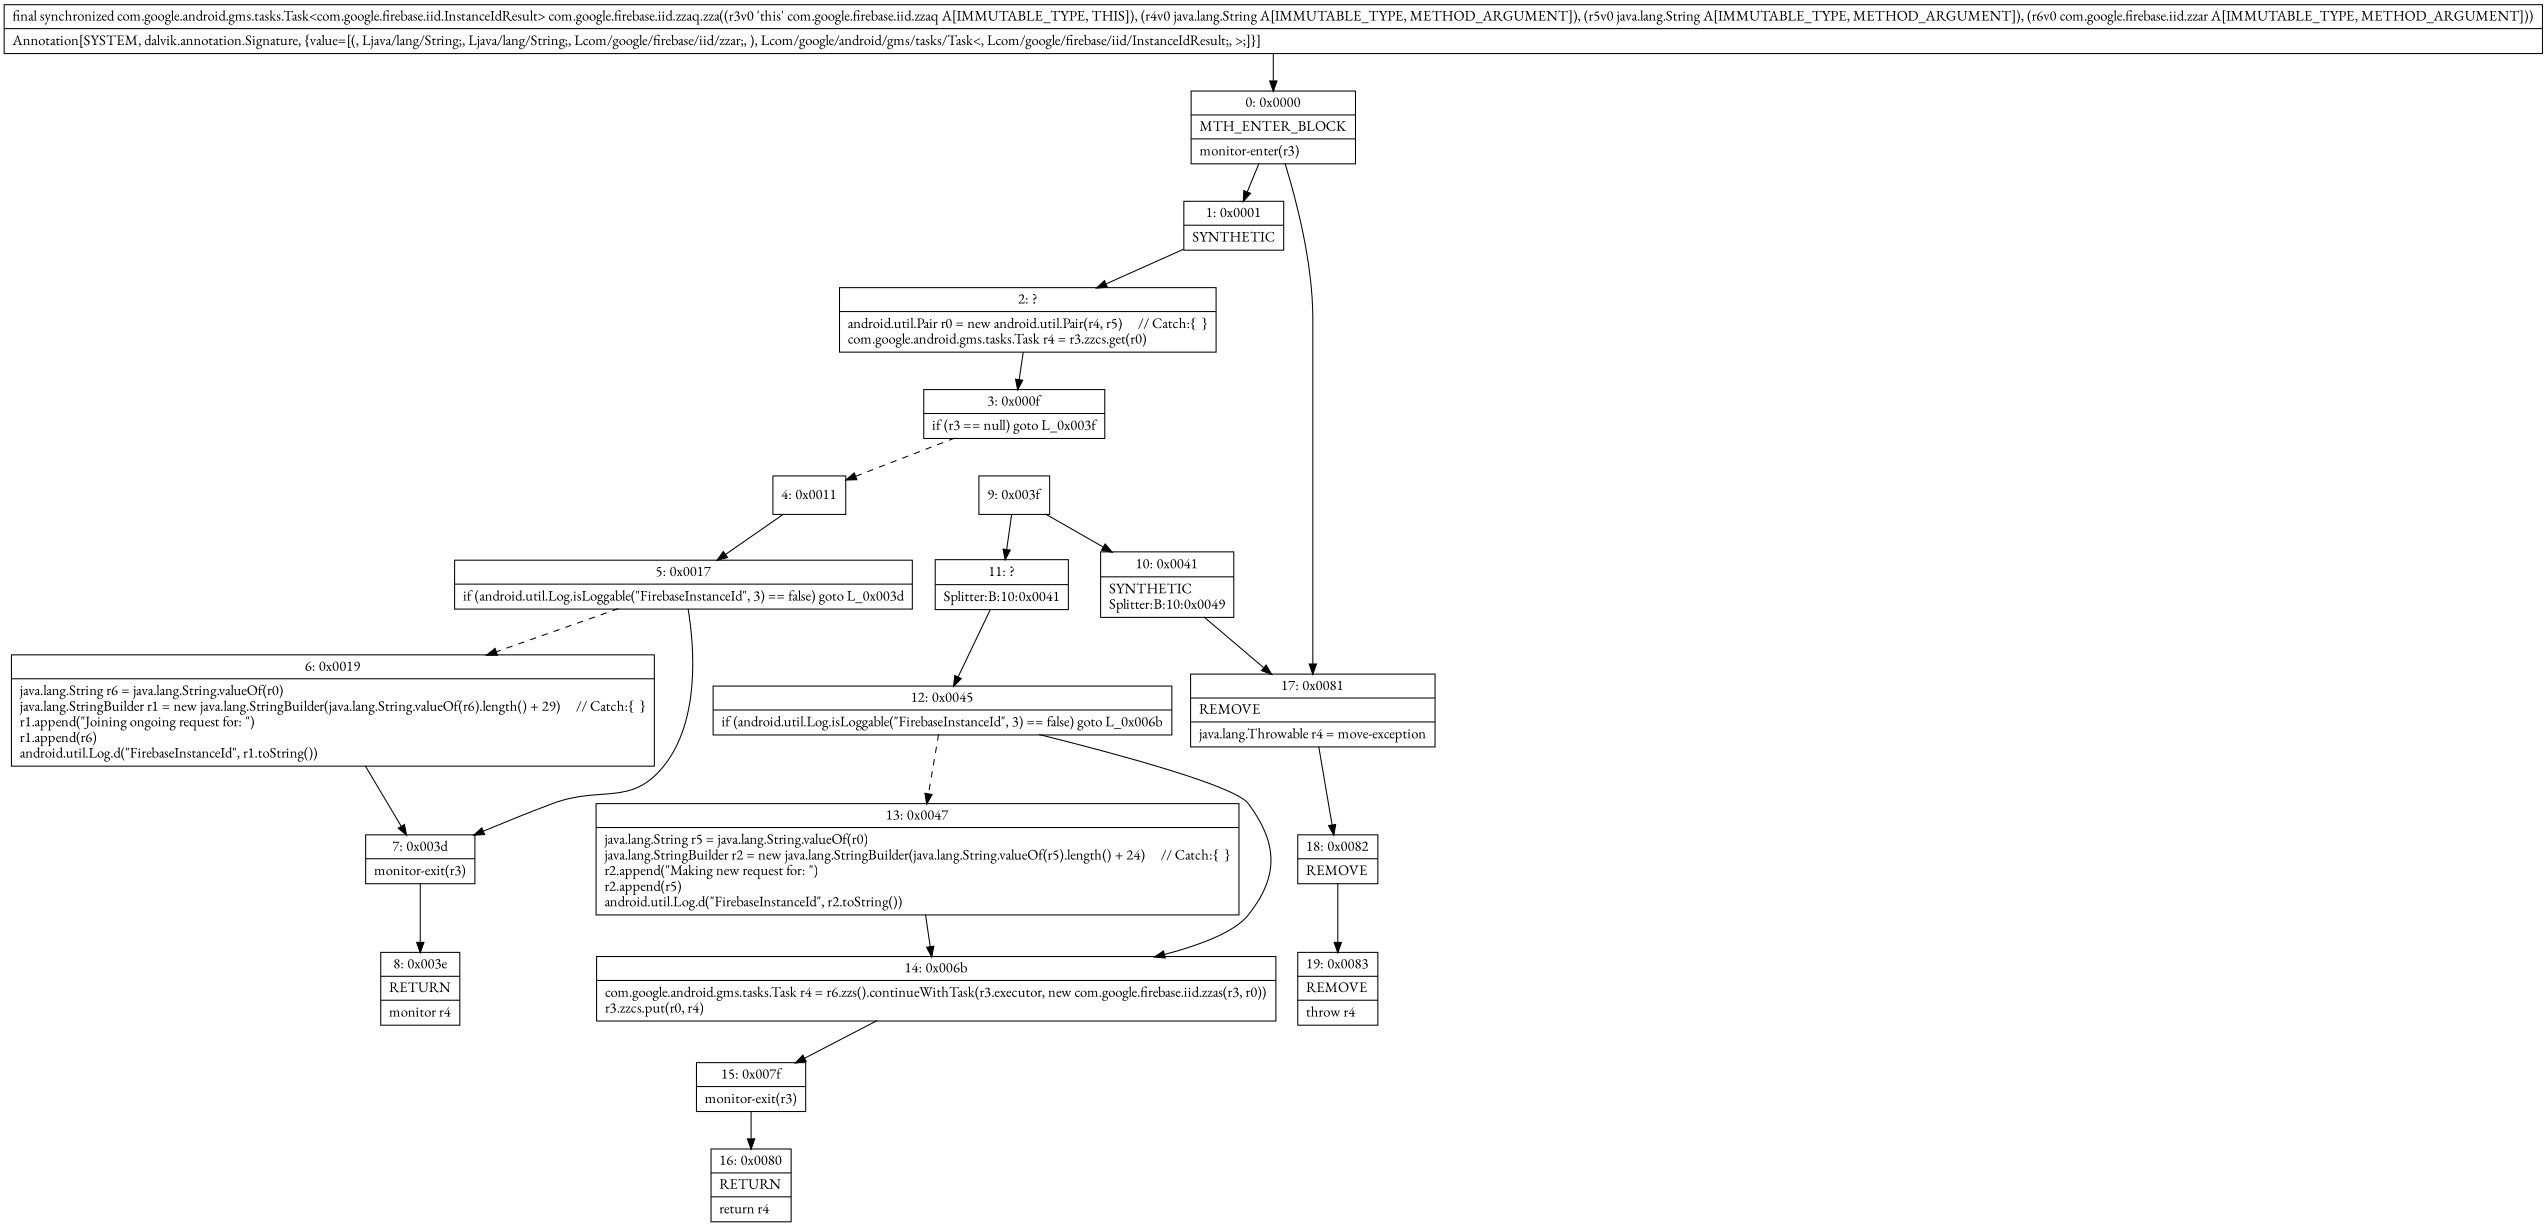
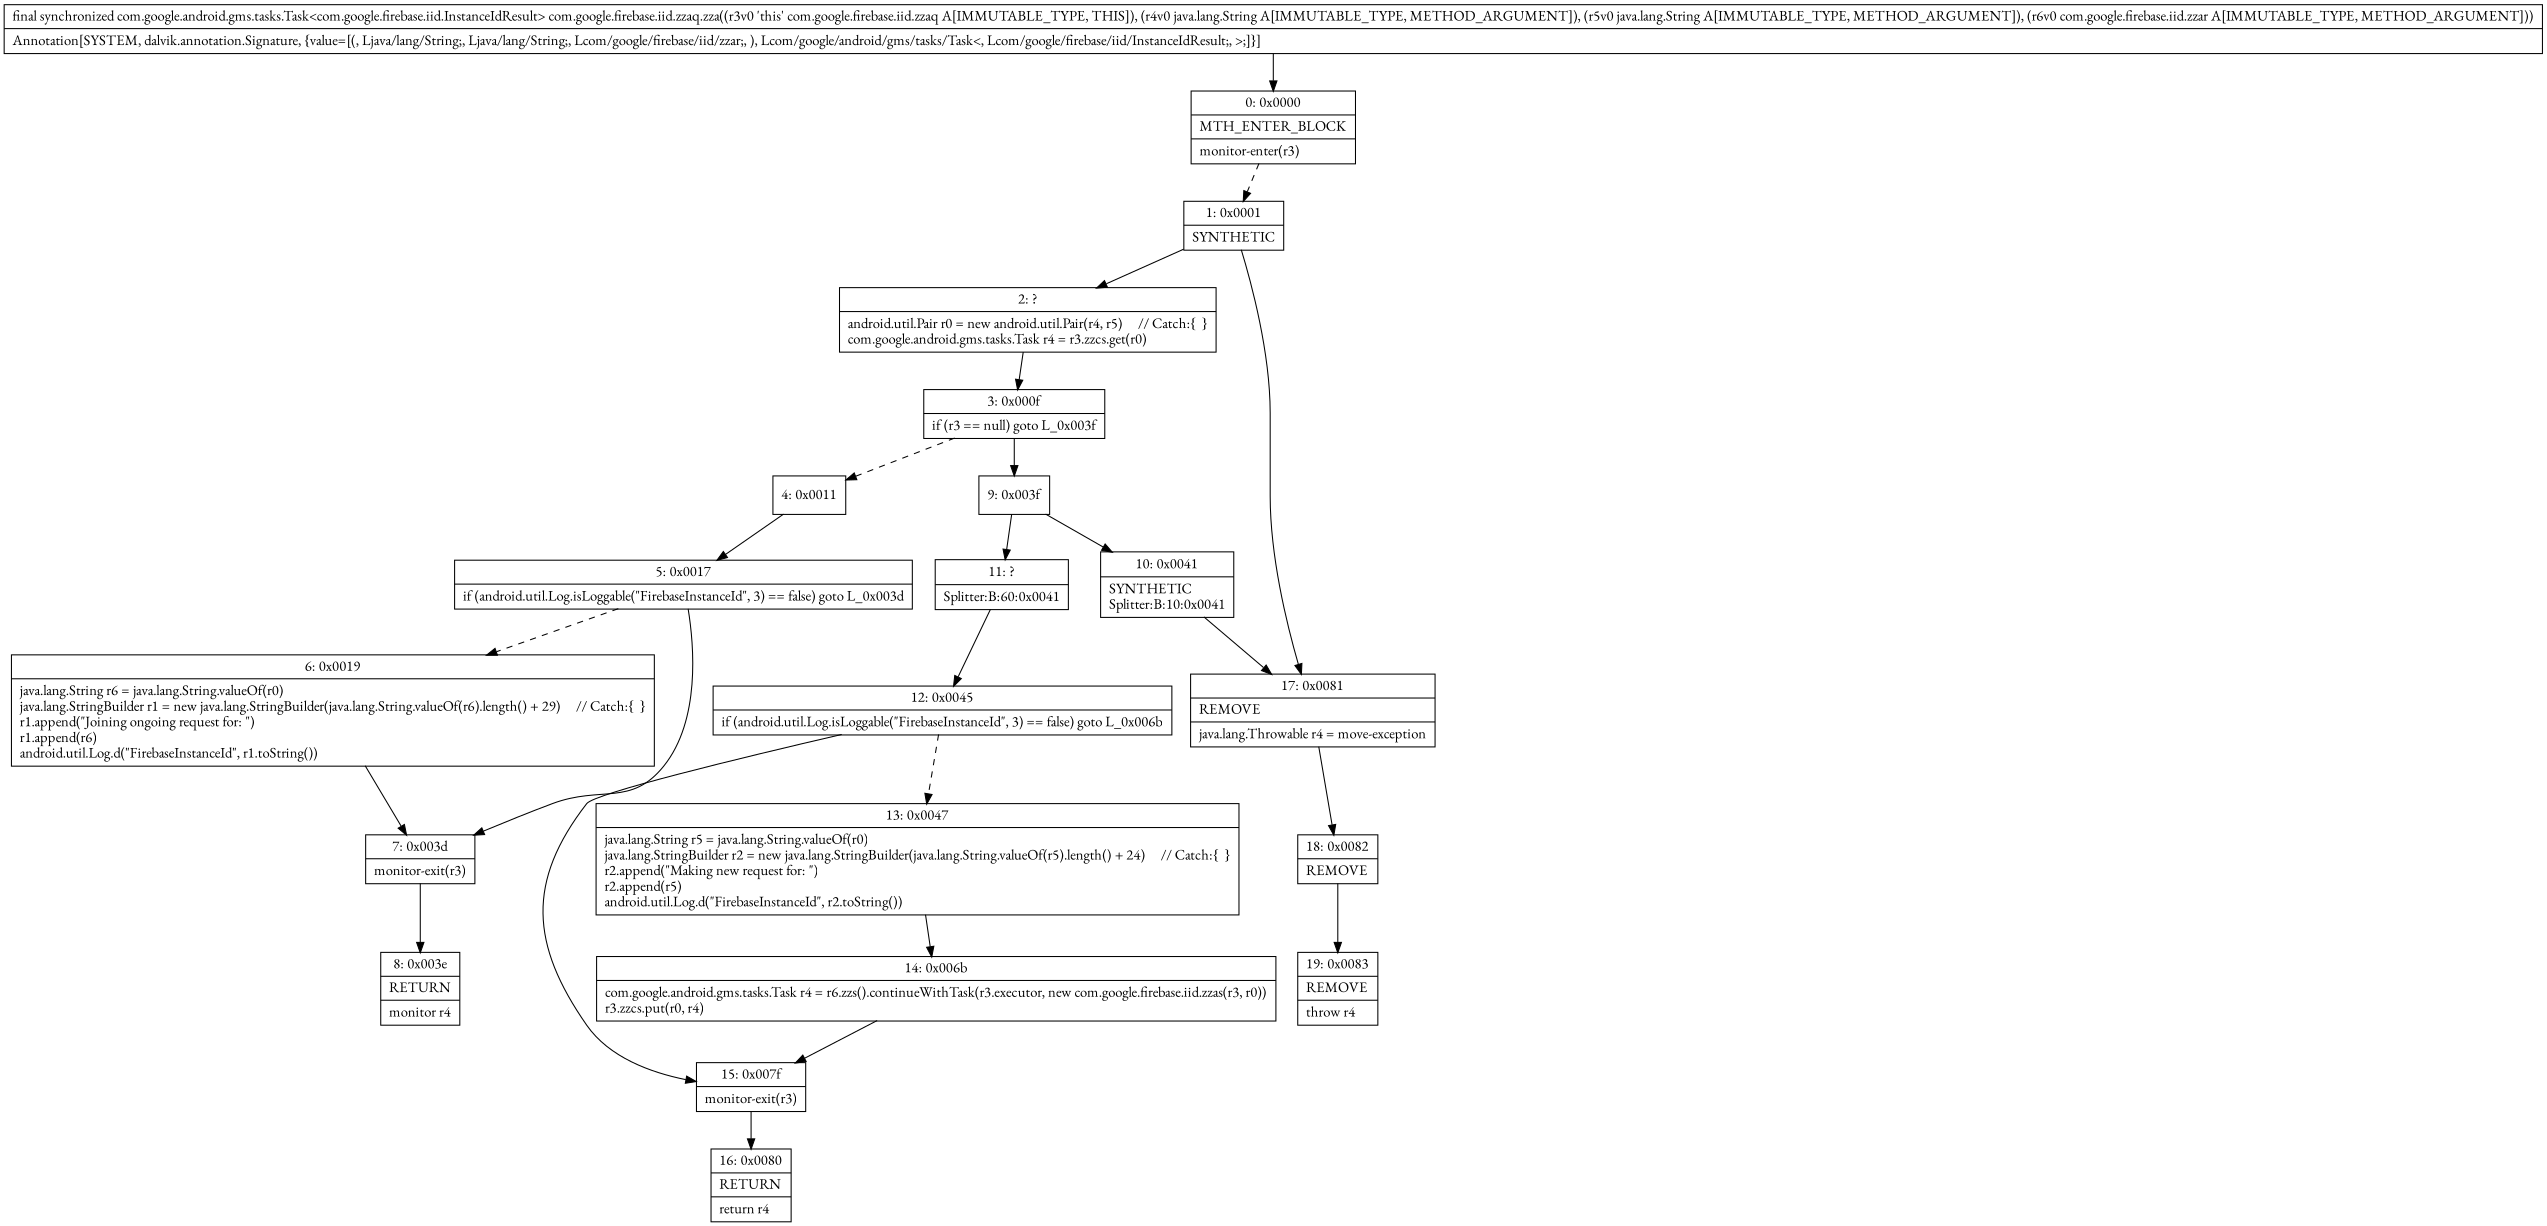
edge "0: 0x0000" -> "1: 0x0001": style solid -> dashed
edge "0: 0x0000" -> "17: 0x0081": now "1: 0x0001" -> "17: 0x0081"
edge "3: 0x000f" -> "9: 0x003f": added
node "11: ?": text "Splitter:B:10:0x0041" -> "Splitter:B:60:0x0041"
node "10: 0x0041": text "Splitter:B:10:0x0049" -> "Splitter:B:10:0x0041"
edge "12: 0x0045" -> "14: 0x006b": now "12: 0x0045" -> "15: 0x007f"
